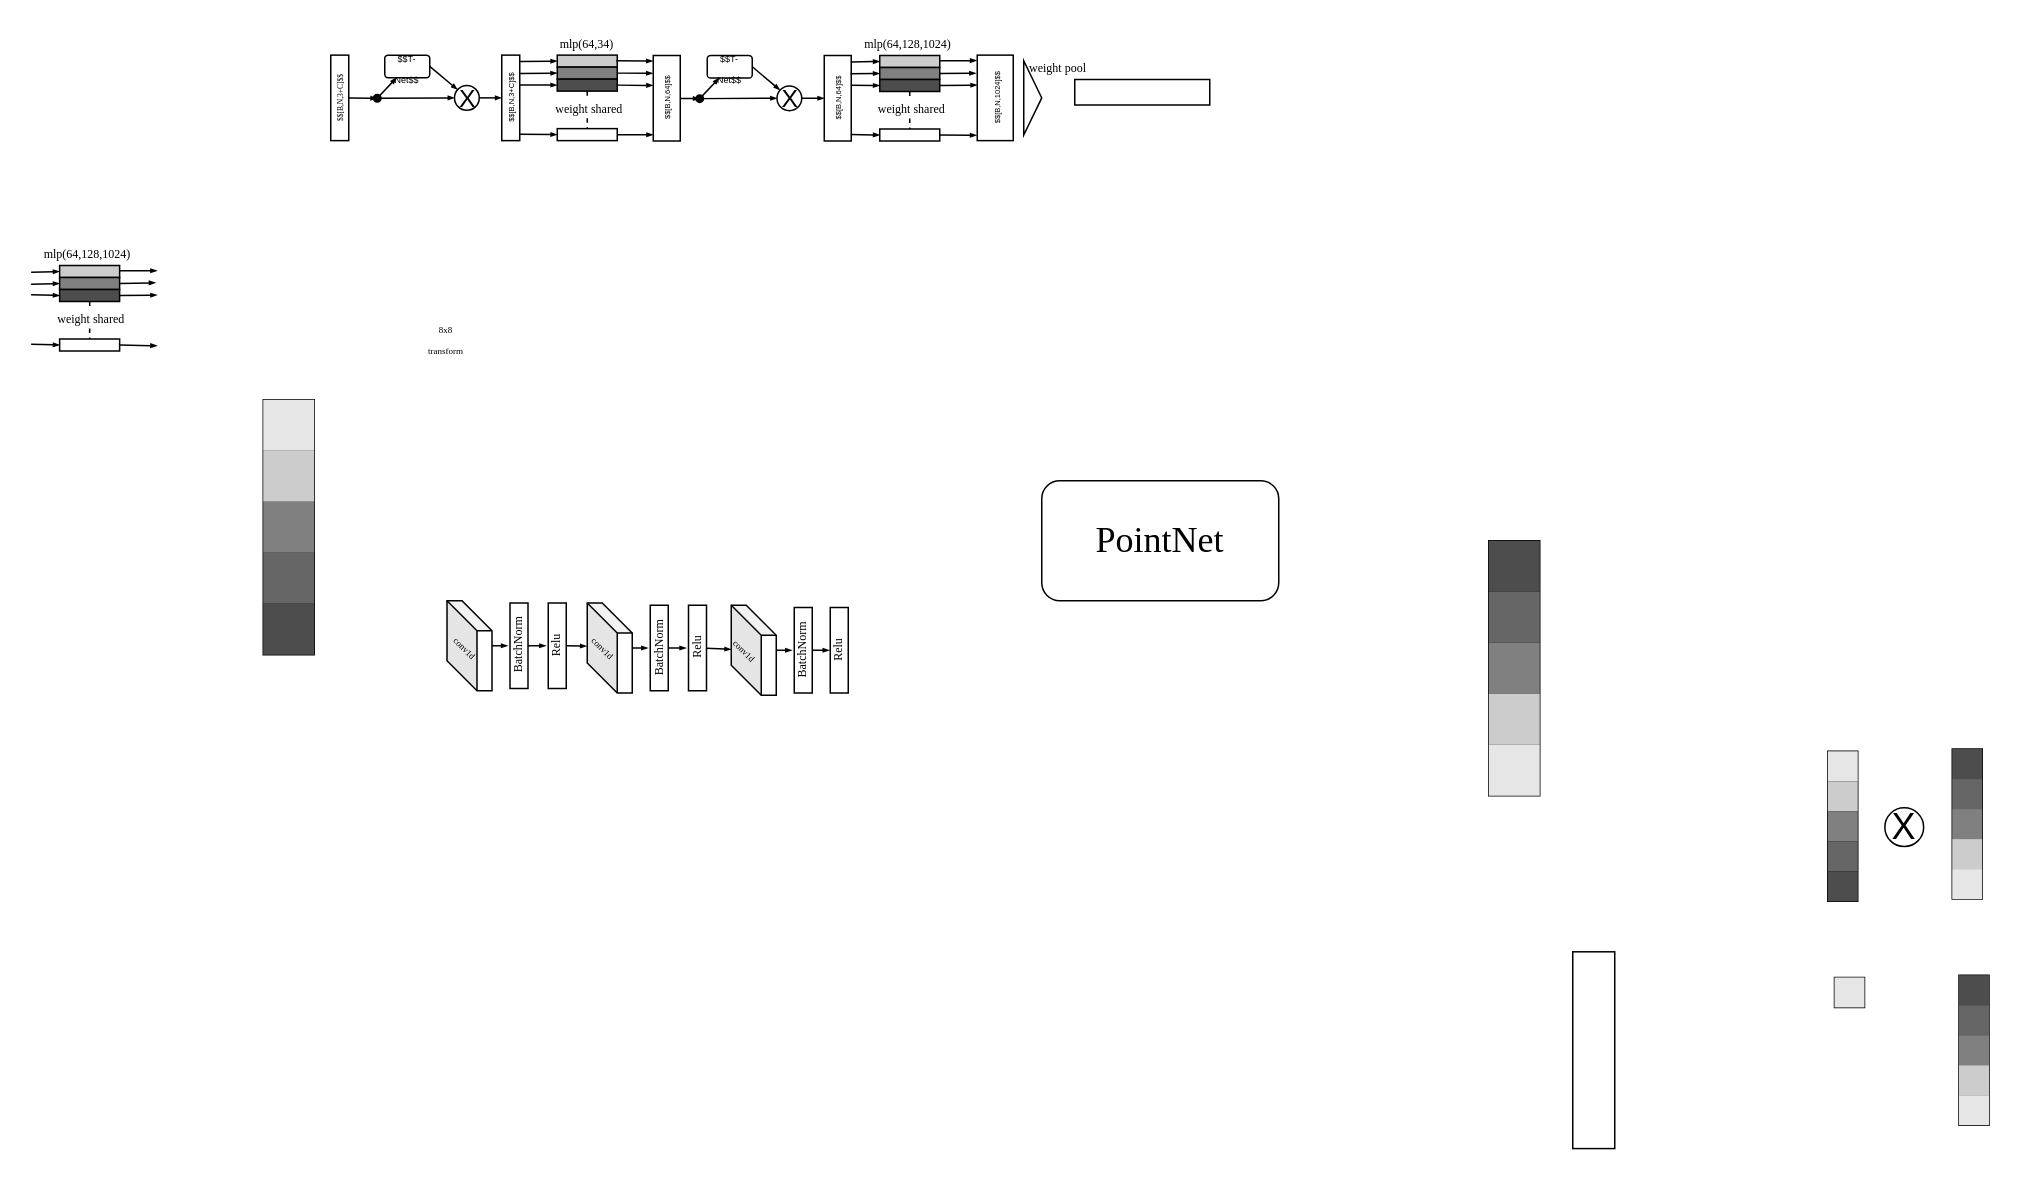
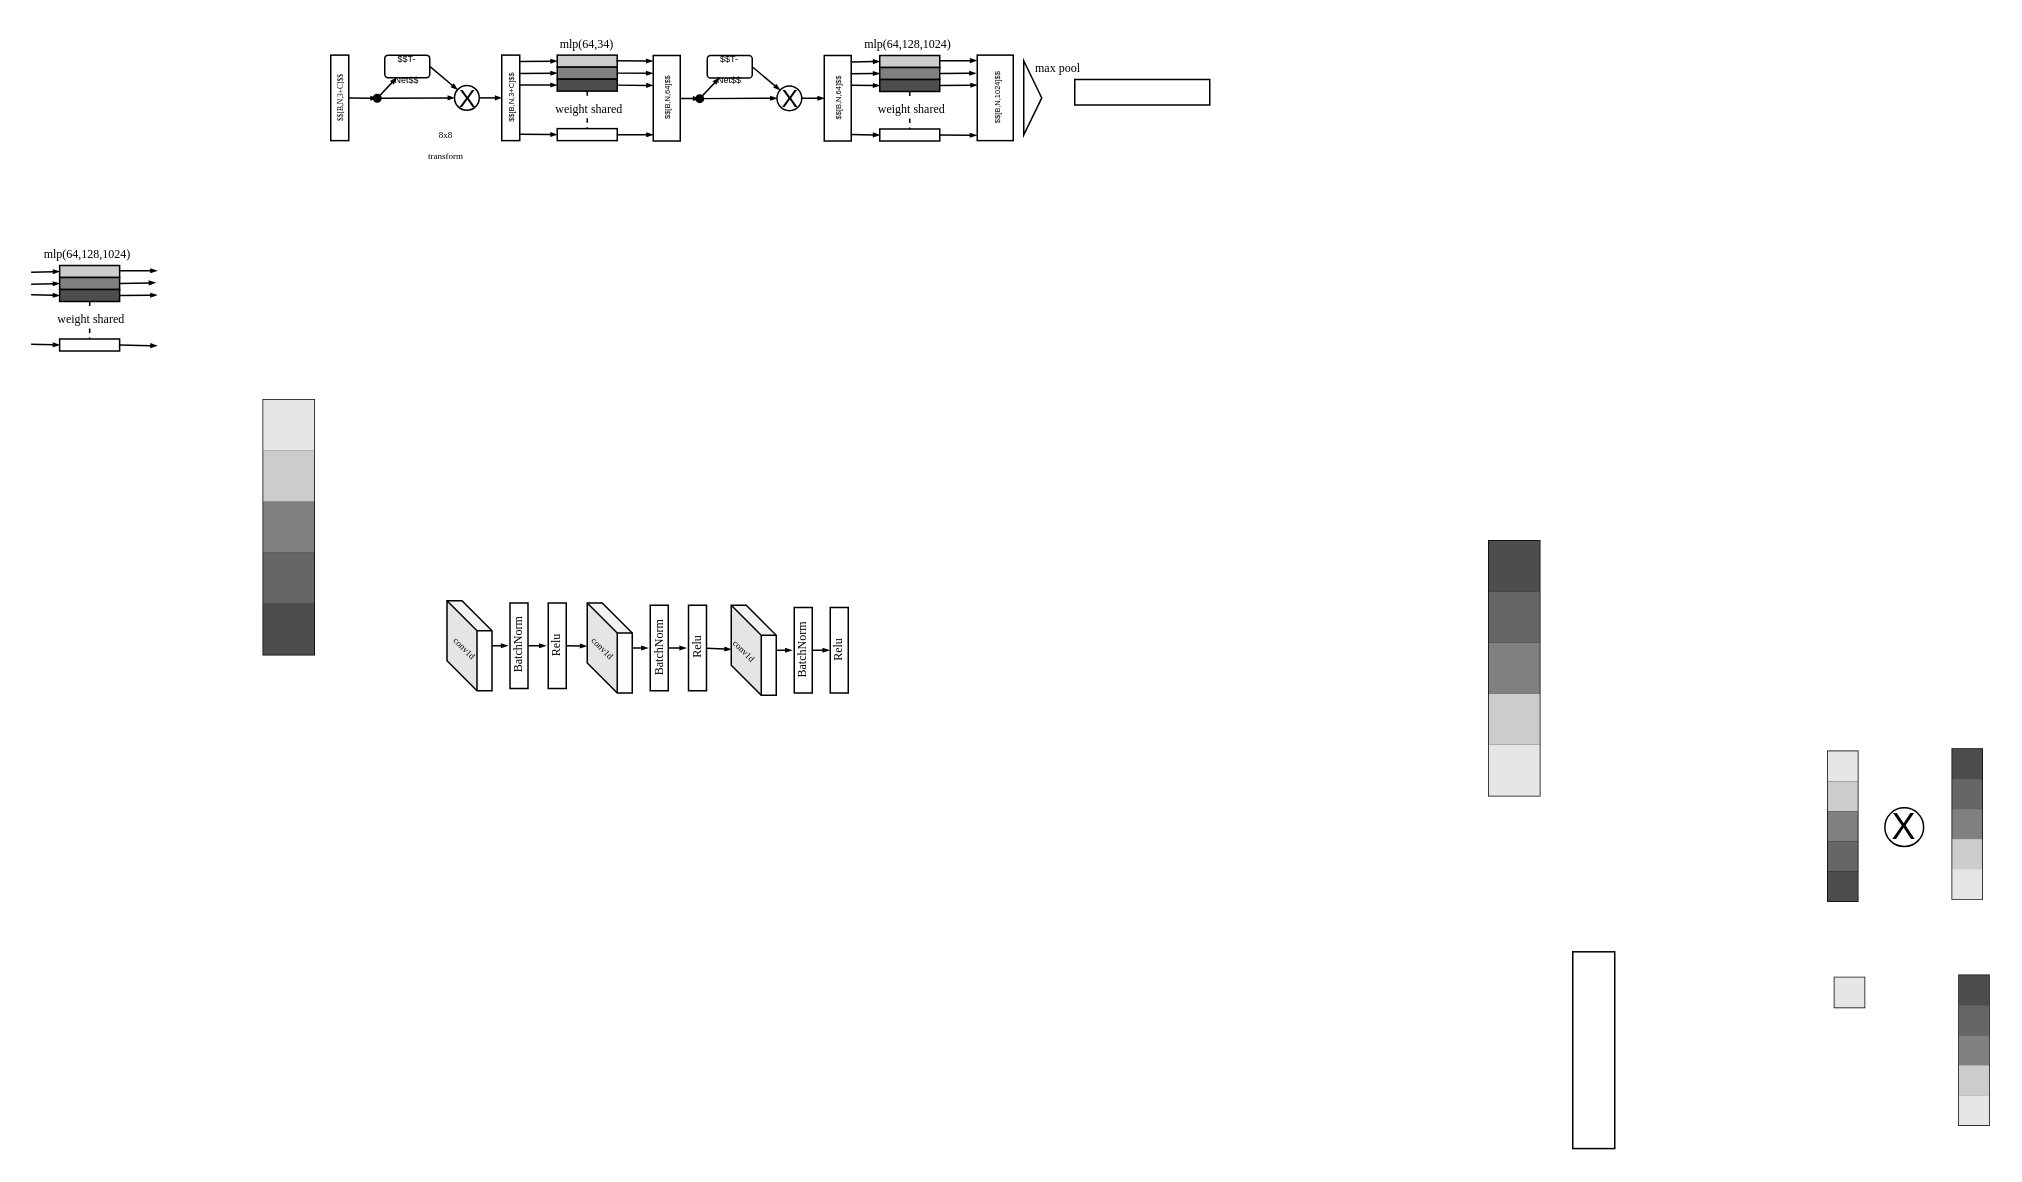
node "weight pool": label "weight pool" -> "max pool"
node "8x8 transform": moved (446, 339) -> (446, 144)
node "PointNet": removed
